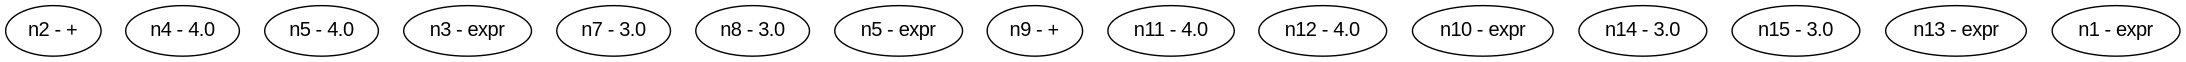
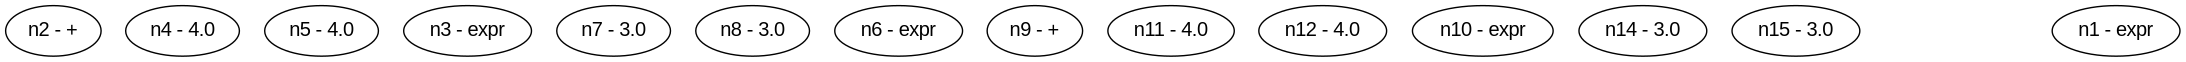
node "n5 - expr": label "n5 - expr" -> "n6 - expr"
node "n13 - expr": removed
